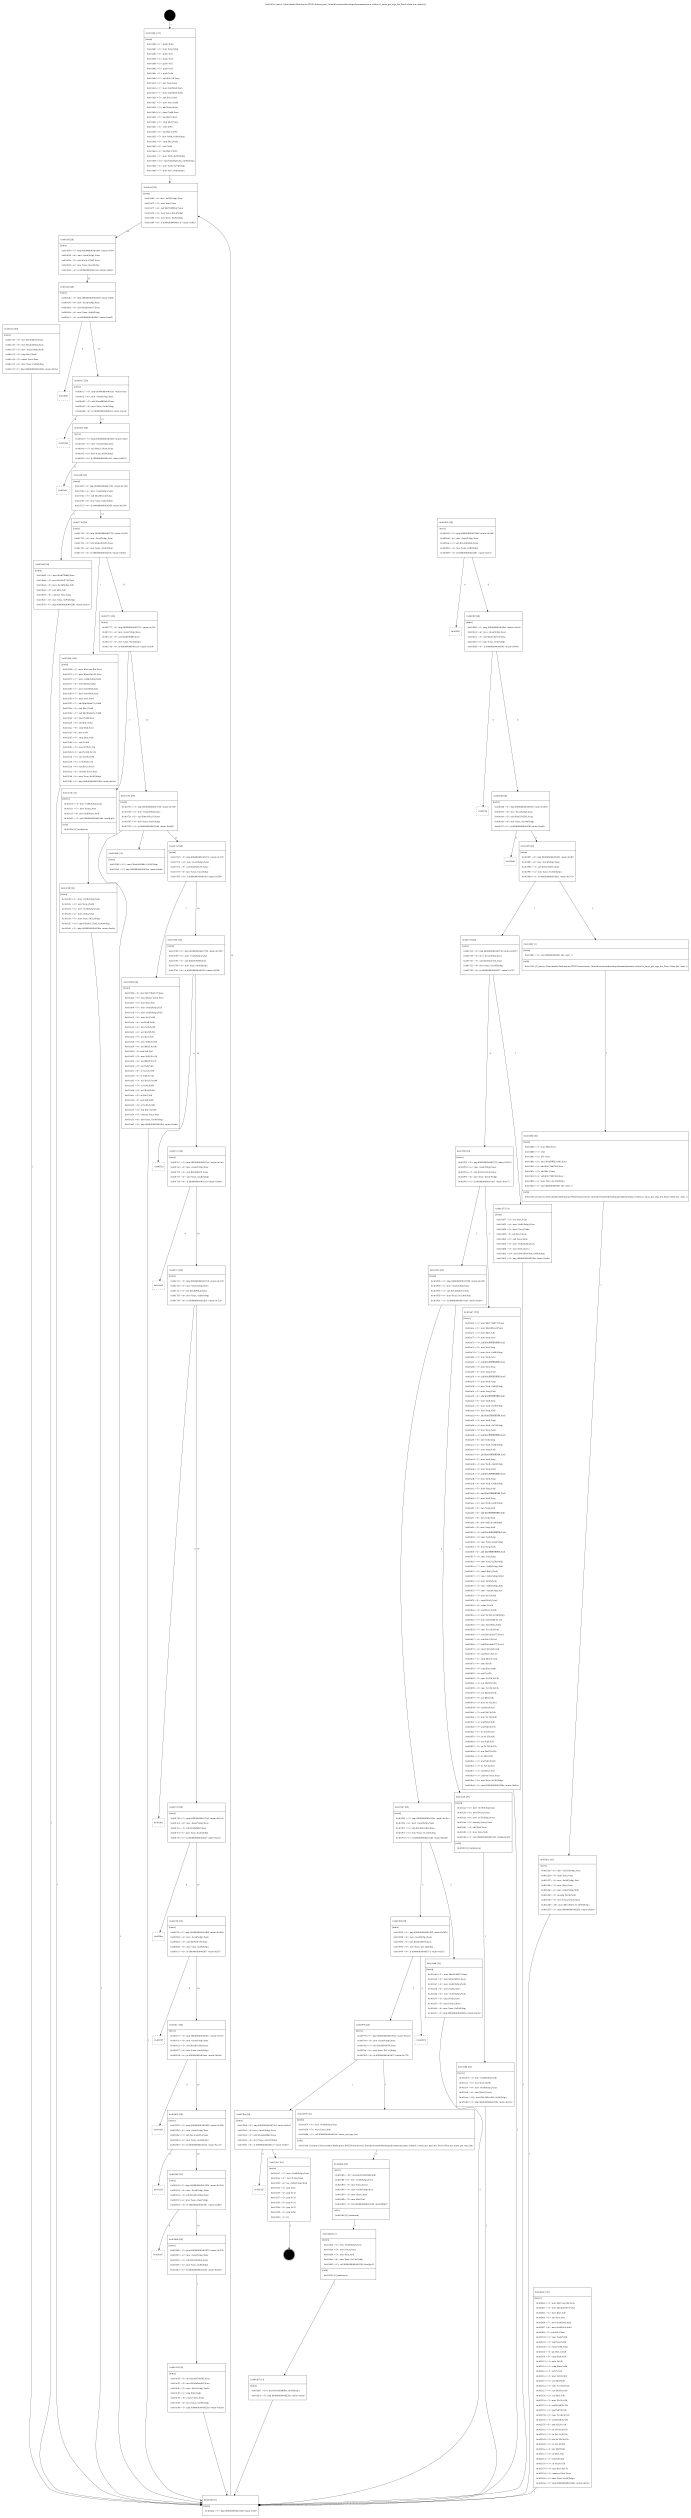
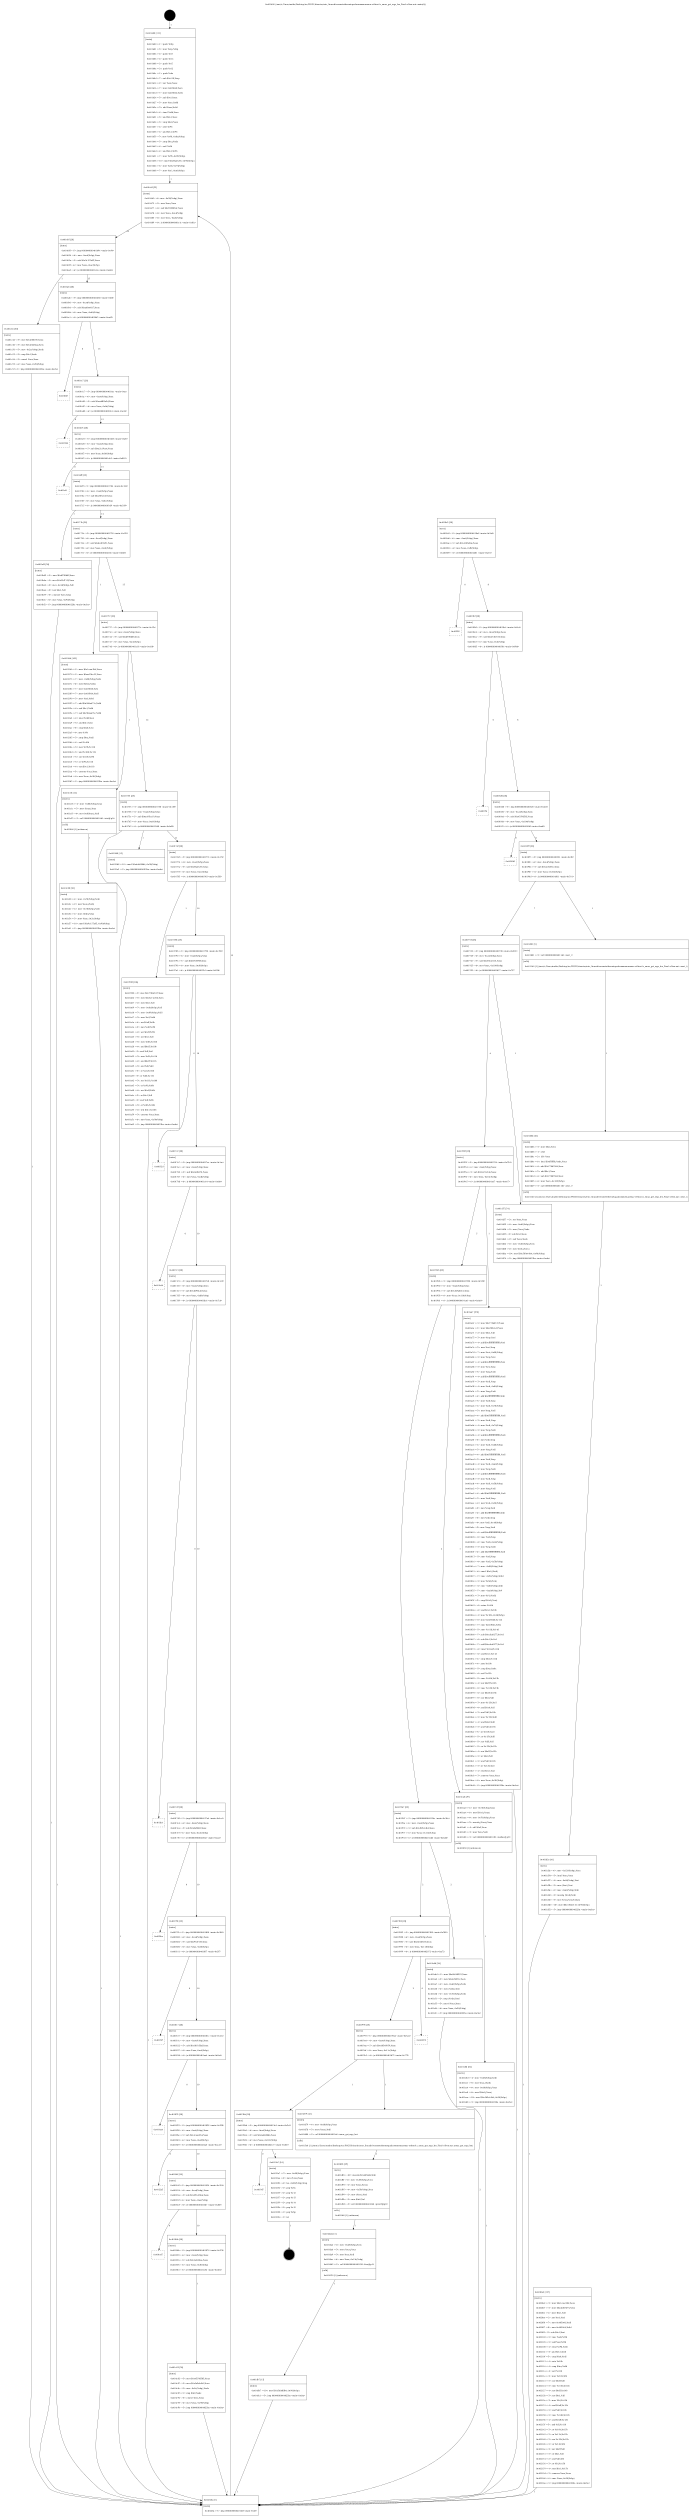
edge "0x40168f [28]" -> "0x401c46 [30]": added, label "1"
edge "0x4016e3 [28]" -> "0x4016ff [28]": added, label "15"
